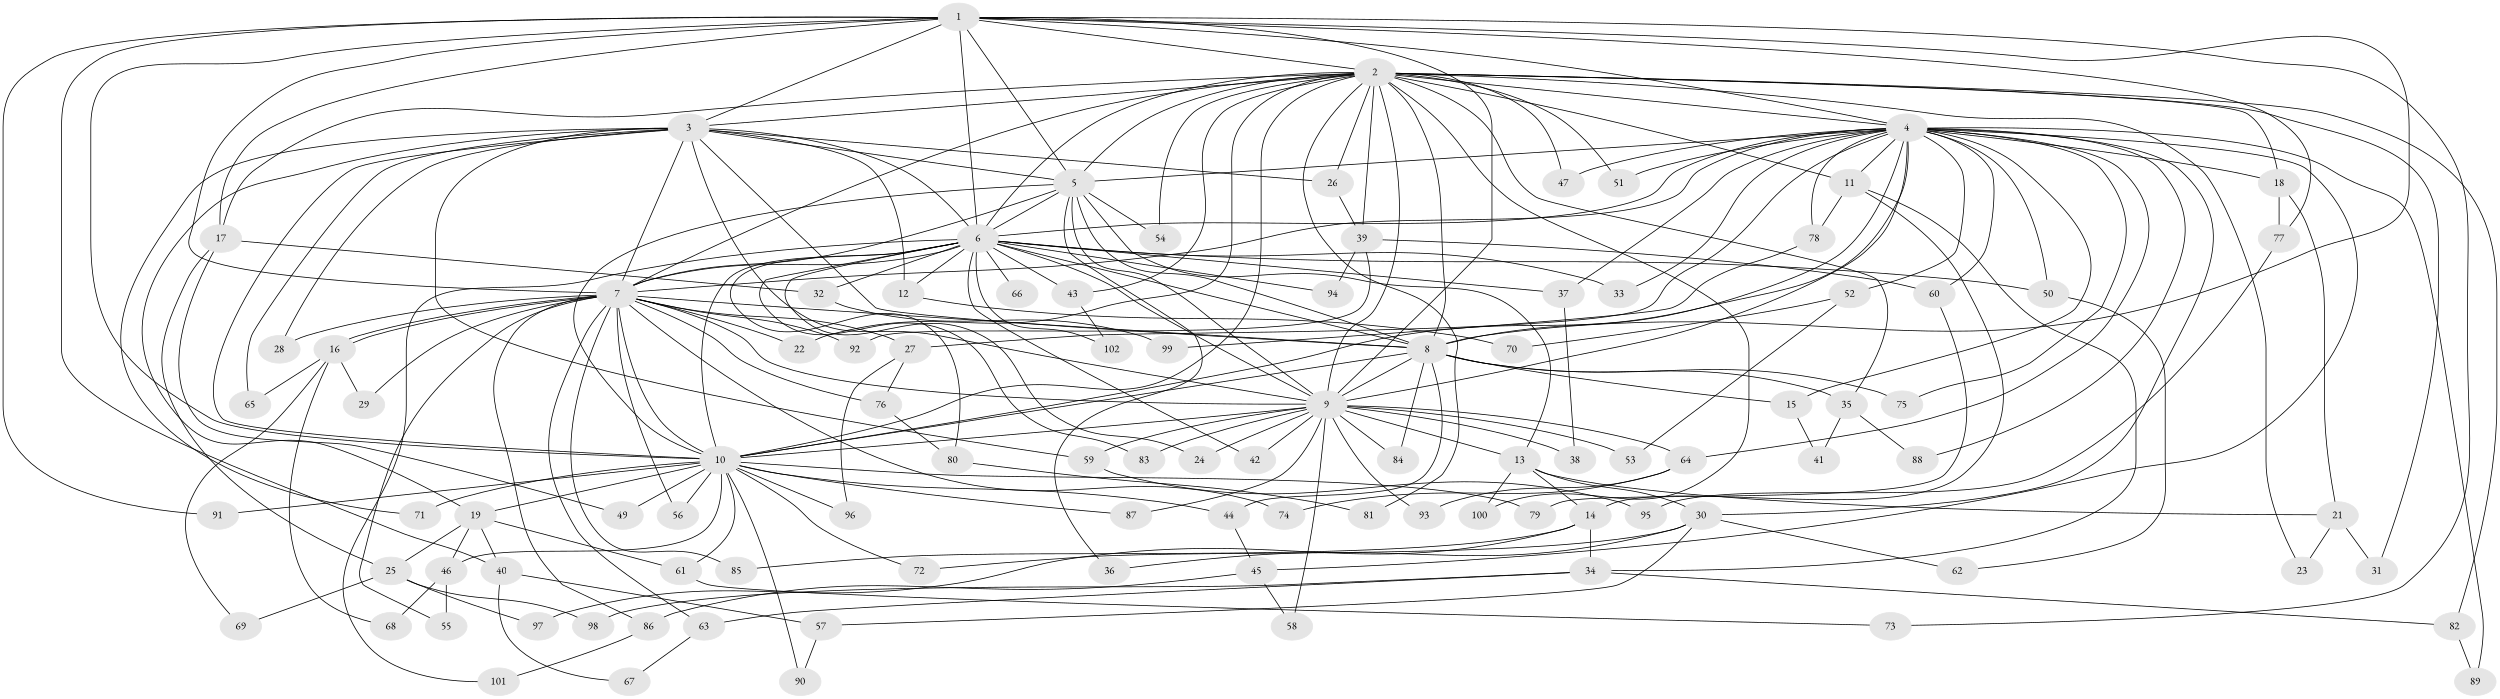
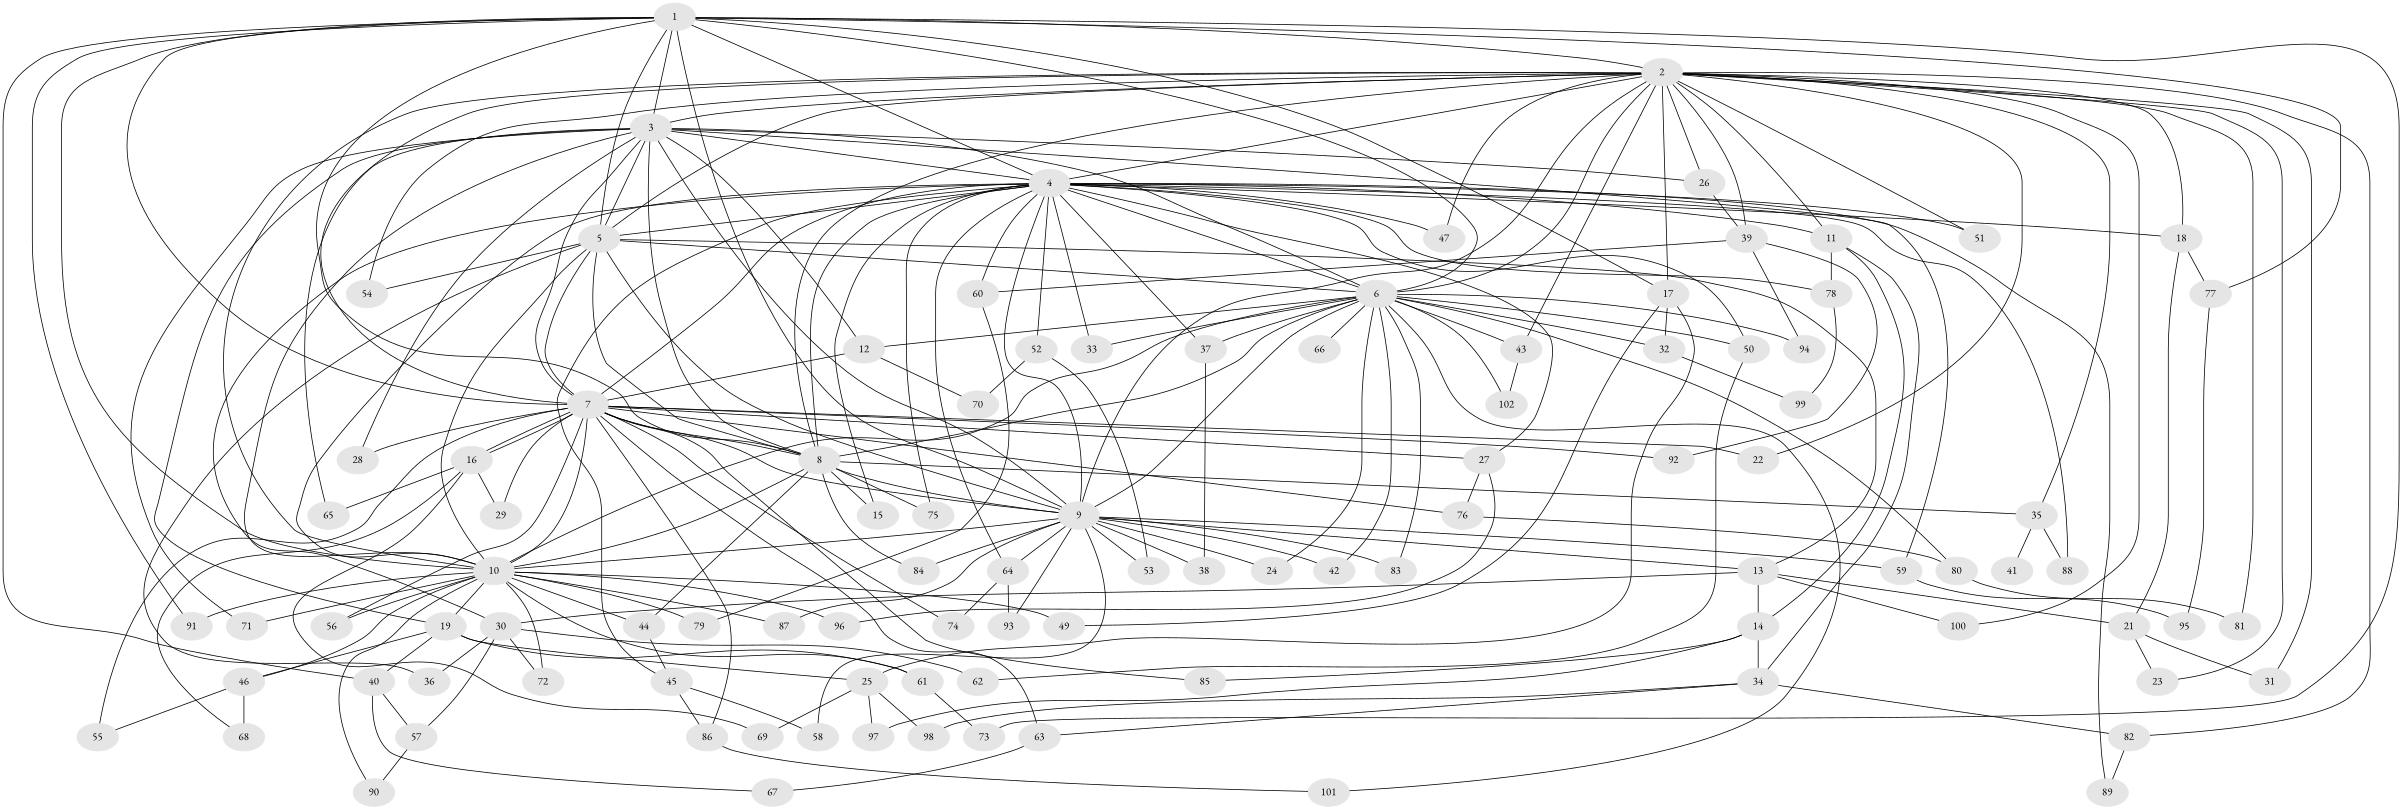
edge "3" -- "4": added
edge "6" -- "7": now "12" -- "7"
edge "15" -- "41": removed
